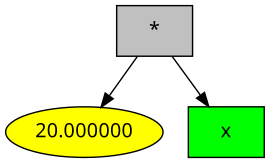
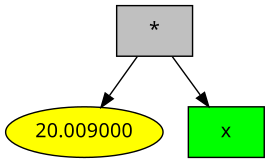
node "20.000000": label "20.000000" -> "20.009000"
